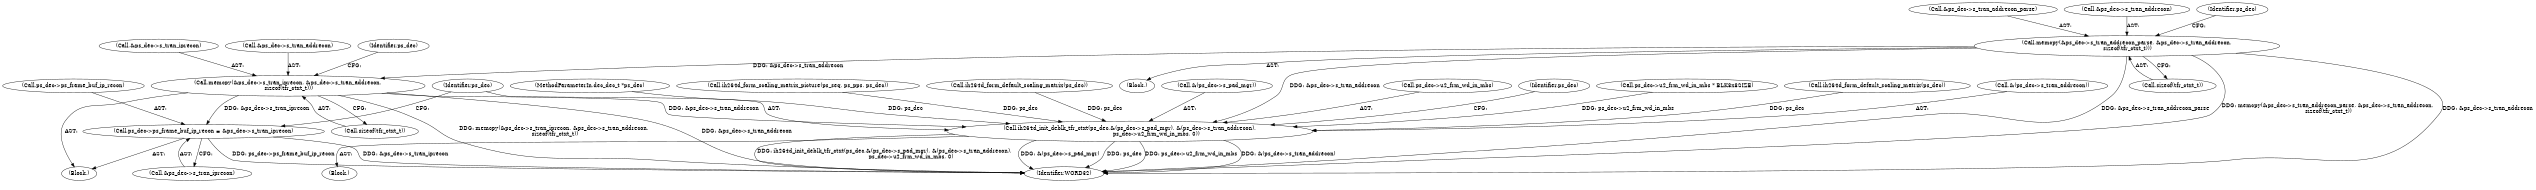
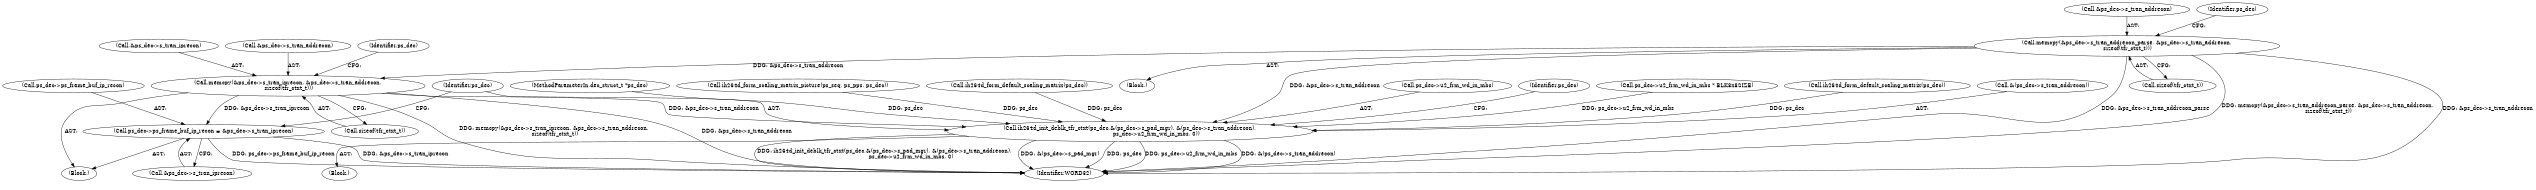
node "(Call,&ps_dec->s_tran_addrecon_parse)": removed
node "(MethodParameterIn,dec_dec_t *ps_dec)": label "(MethodParameterIn,dec_dec_t *ps_dec)" -> "(MethodParameterIn,dec_struct_t *ps_dec)"
node "(Call,&(ps_dec->s_pad_mgr))": removed
